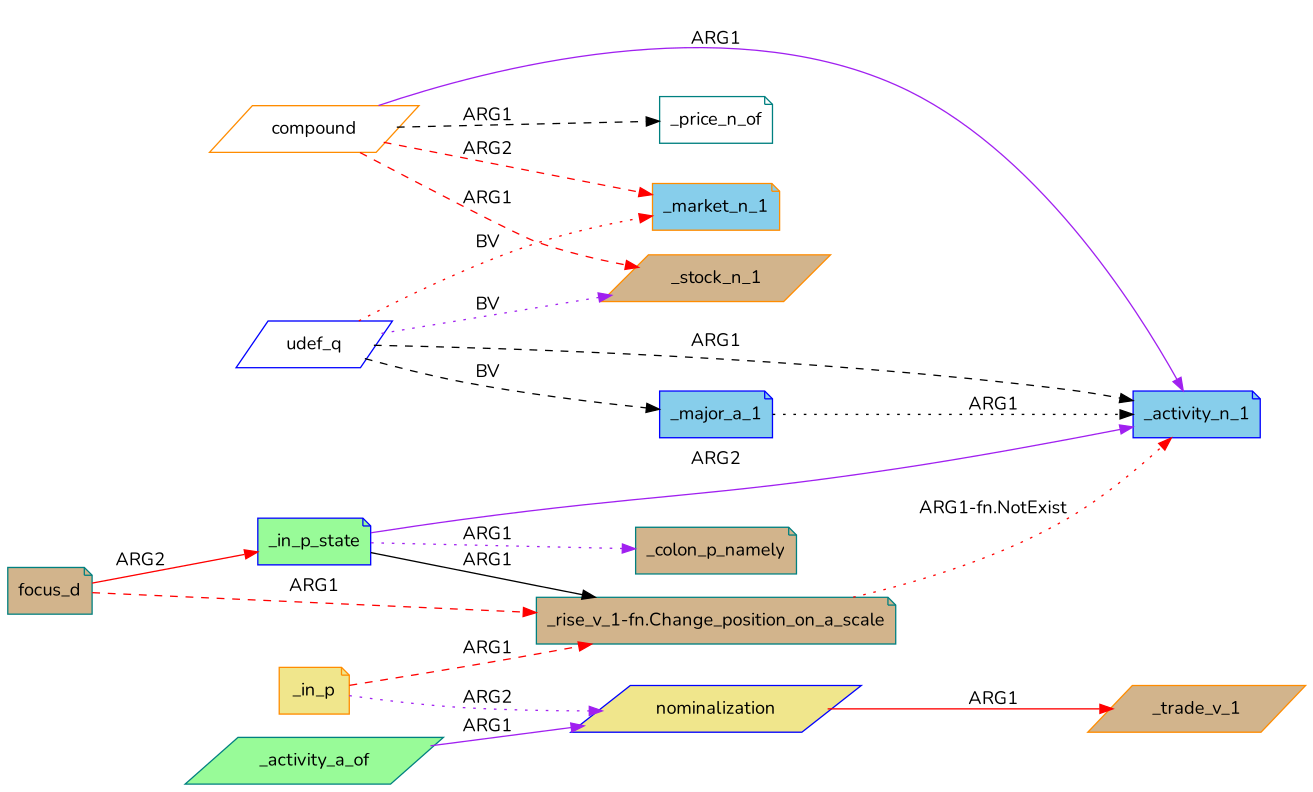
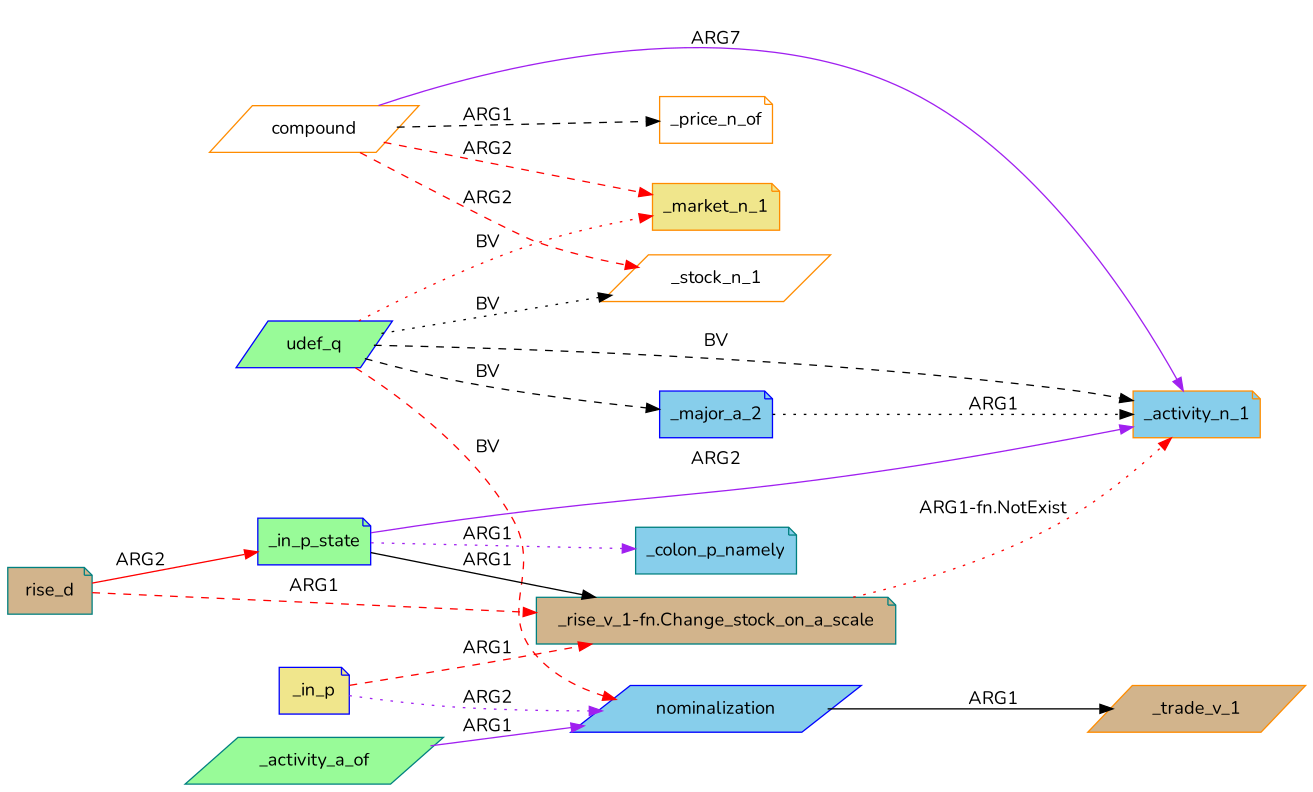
edge "compound" -> "_activity_n_1": label "ARG1" -> "ARG7"
node "_price_n_of": color teal -> darkorange
edge "compound" -> "_stock_n_1": label "ARG1" -> "ARG2"
node "_market_n_1": fillcolor skyblue -> khaki
node "_stock_n_1": fillcolor tan -> white
edge "udef_q" -> "_stock_n_1": color purple -> black
edge "udef_q" -> "_activity_n_1": label "ARG1" -> "BV"
node "udef_q": fillcolor white -> palegreen
node "_major_a_1": label "_major_a_1" -> "_major_a_2"
node "_activity_n_1": color blue -> darkorange
edge "udef_q" -> "nominalization": added, label "BV"
node "_colon_p_namely": fillcolor tan -> skyblue
node "focus_d": label "focus_d" -> "rise_d"
node "_rise_v_1-fn.Change_position_on_a_scale": label "_rise_v_1-fn.Change_position_on_a_scale" -> "_rise_v_1-fn.Change_stock_on_a_scale"
node "_in_p": color darkorange -> blue
node "nominalization": fillcolor khaki -> skyblue
edge "nominalization" -> "_trade_v_1": color red -> black
